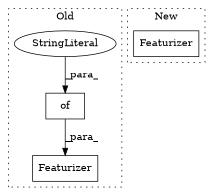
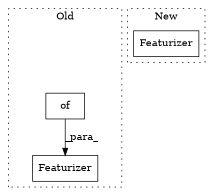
node "StringLiteral": removed
